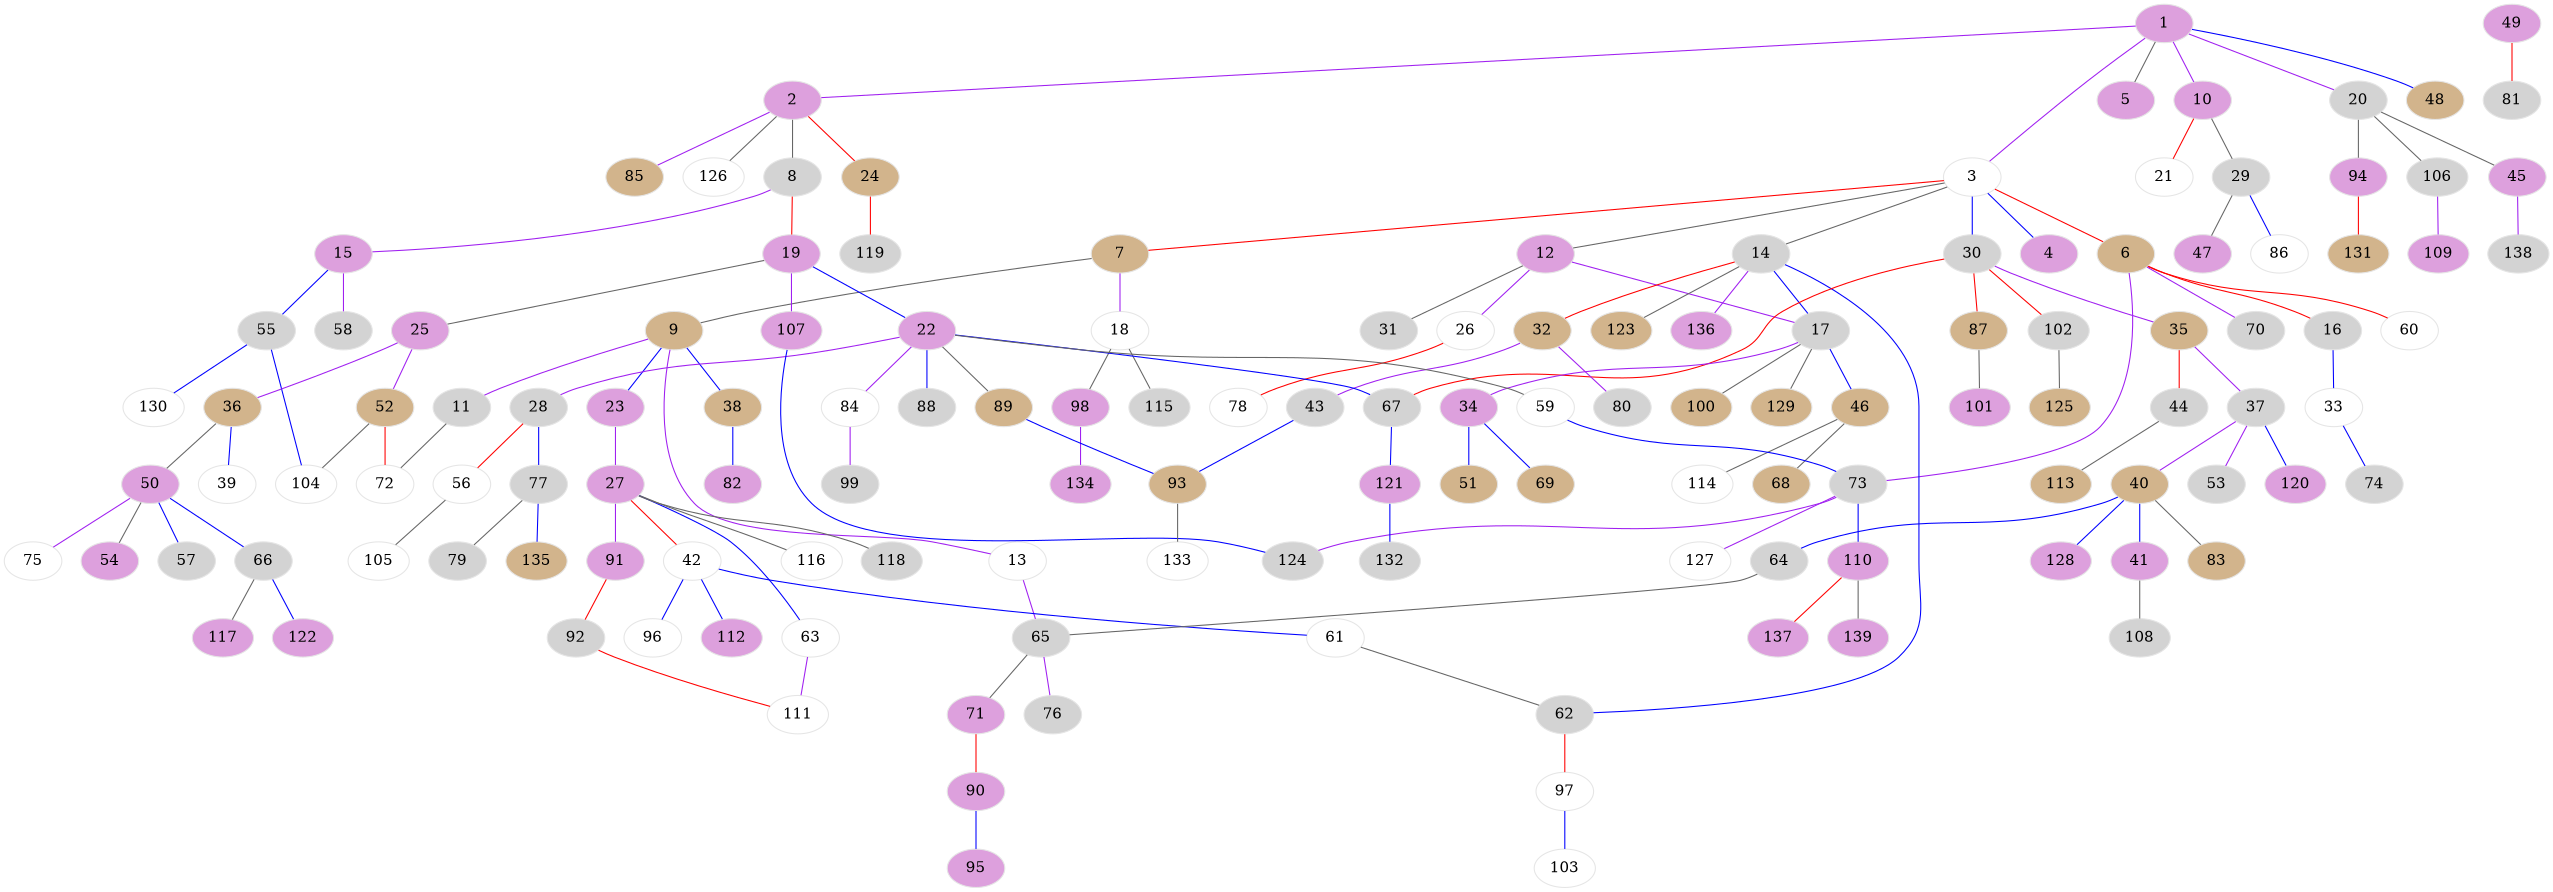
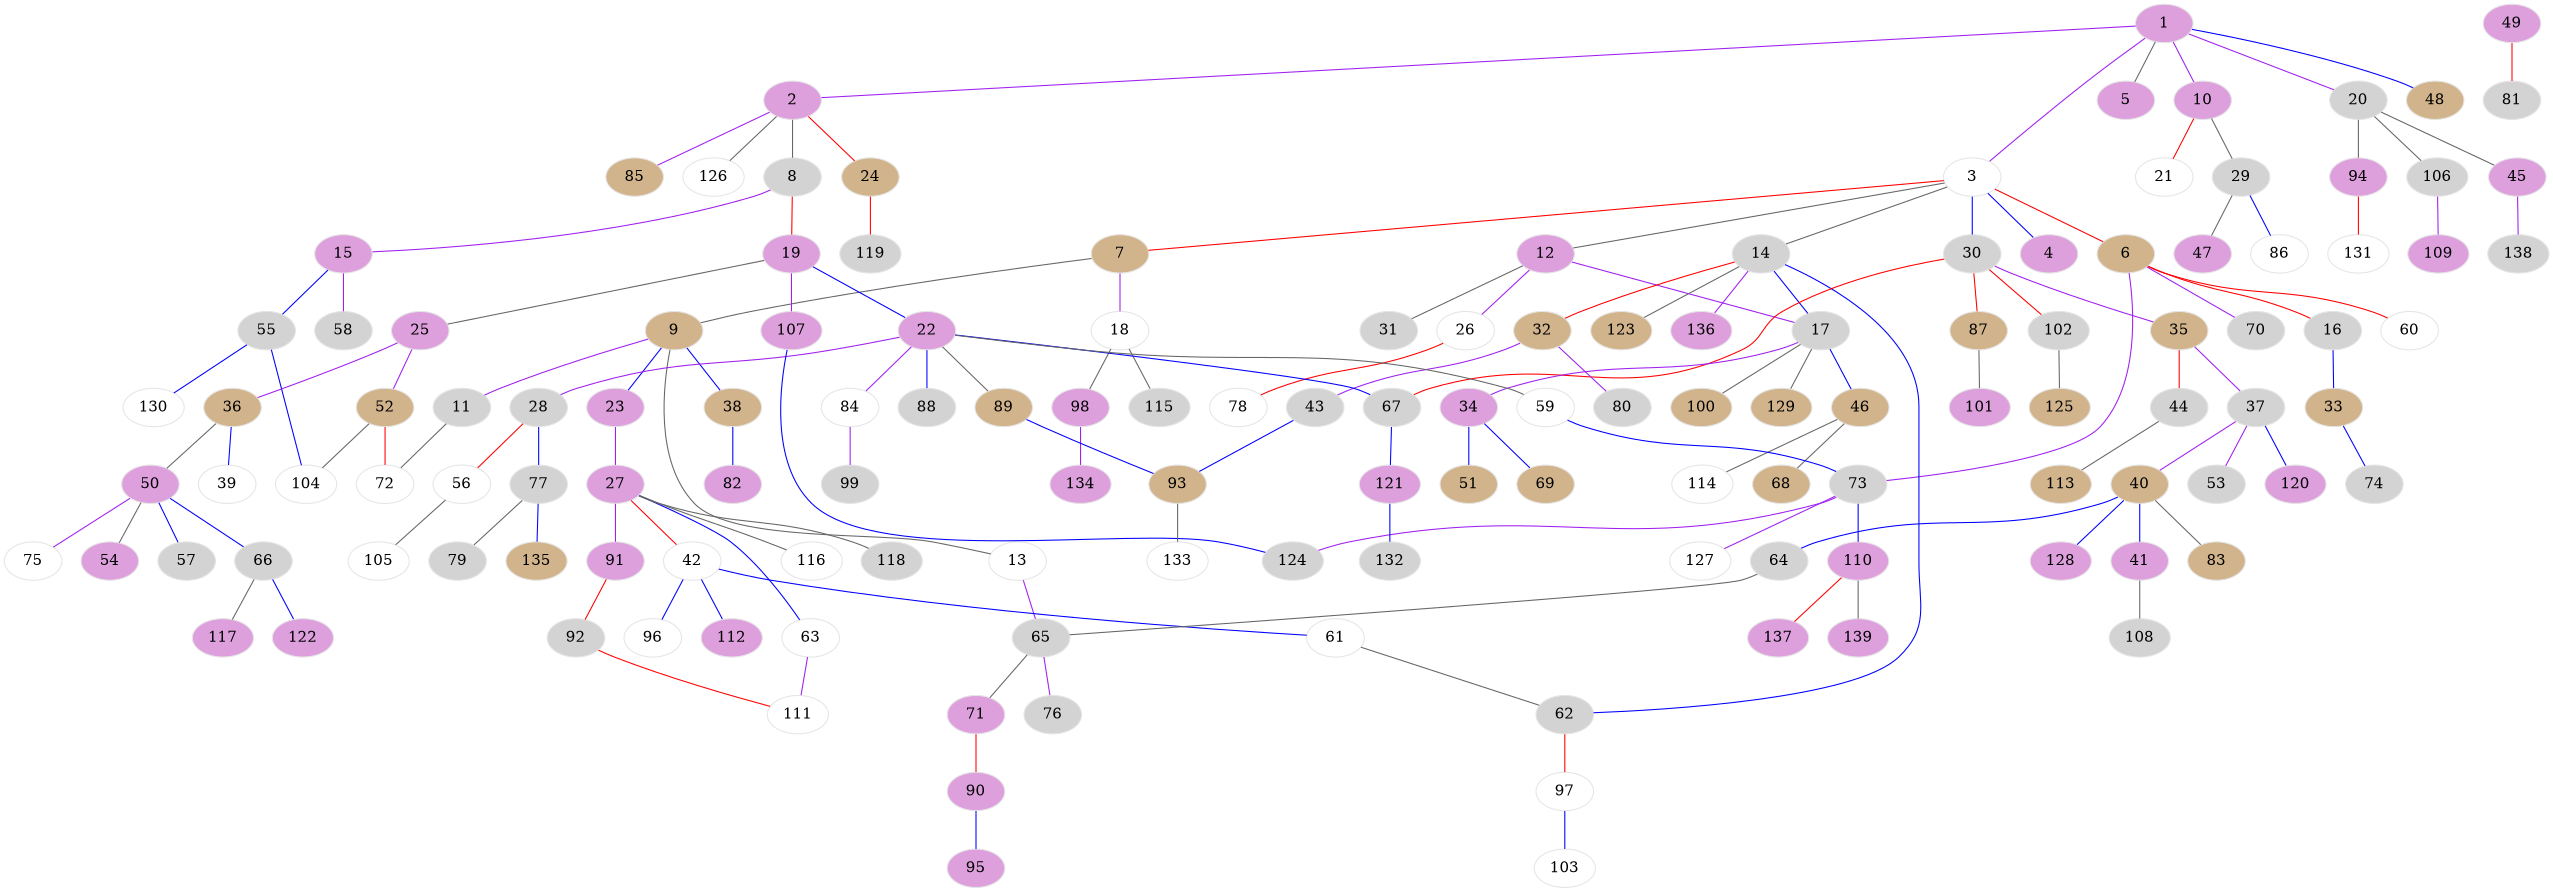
node "131": fillcolor tan -> white
node "33": fillcolor white -> tan
edge "9" -- "13": color purple -> gray40
